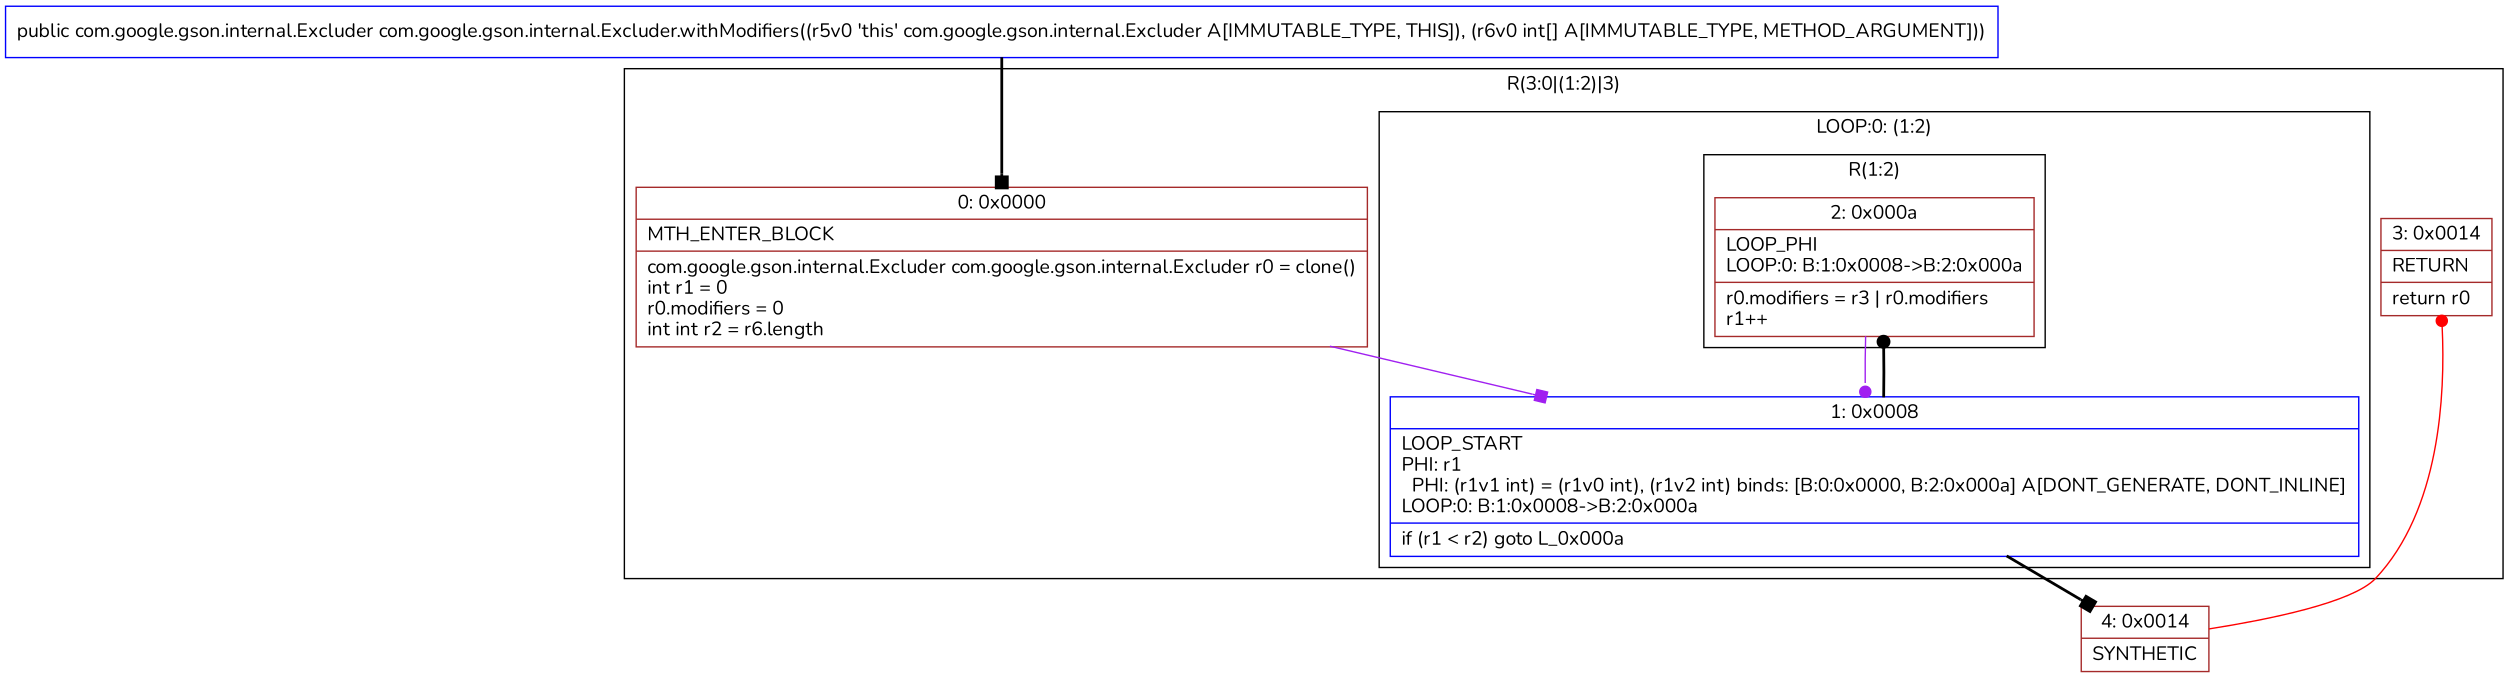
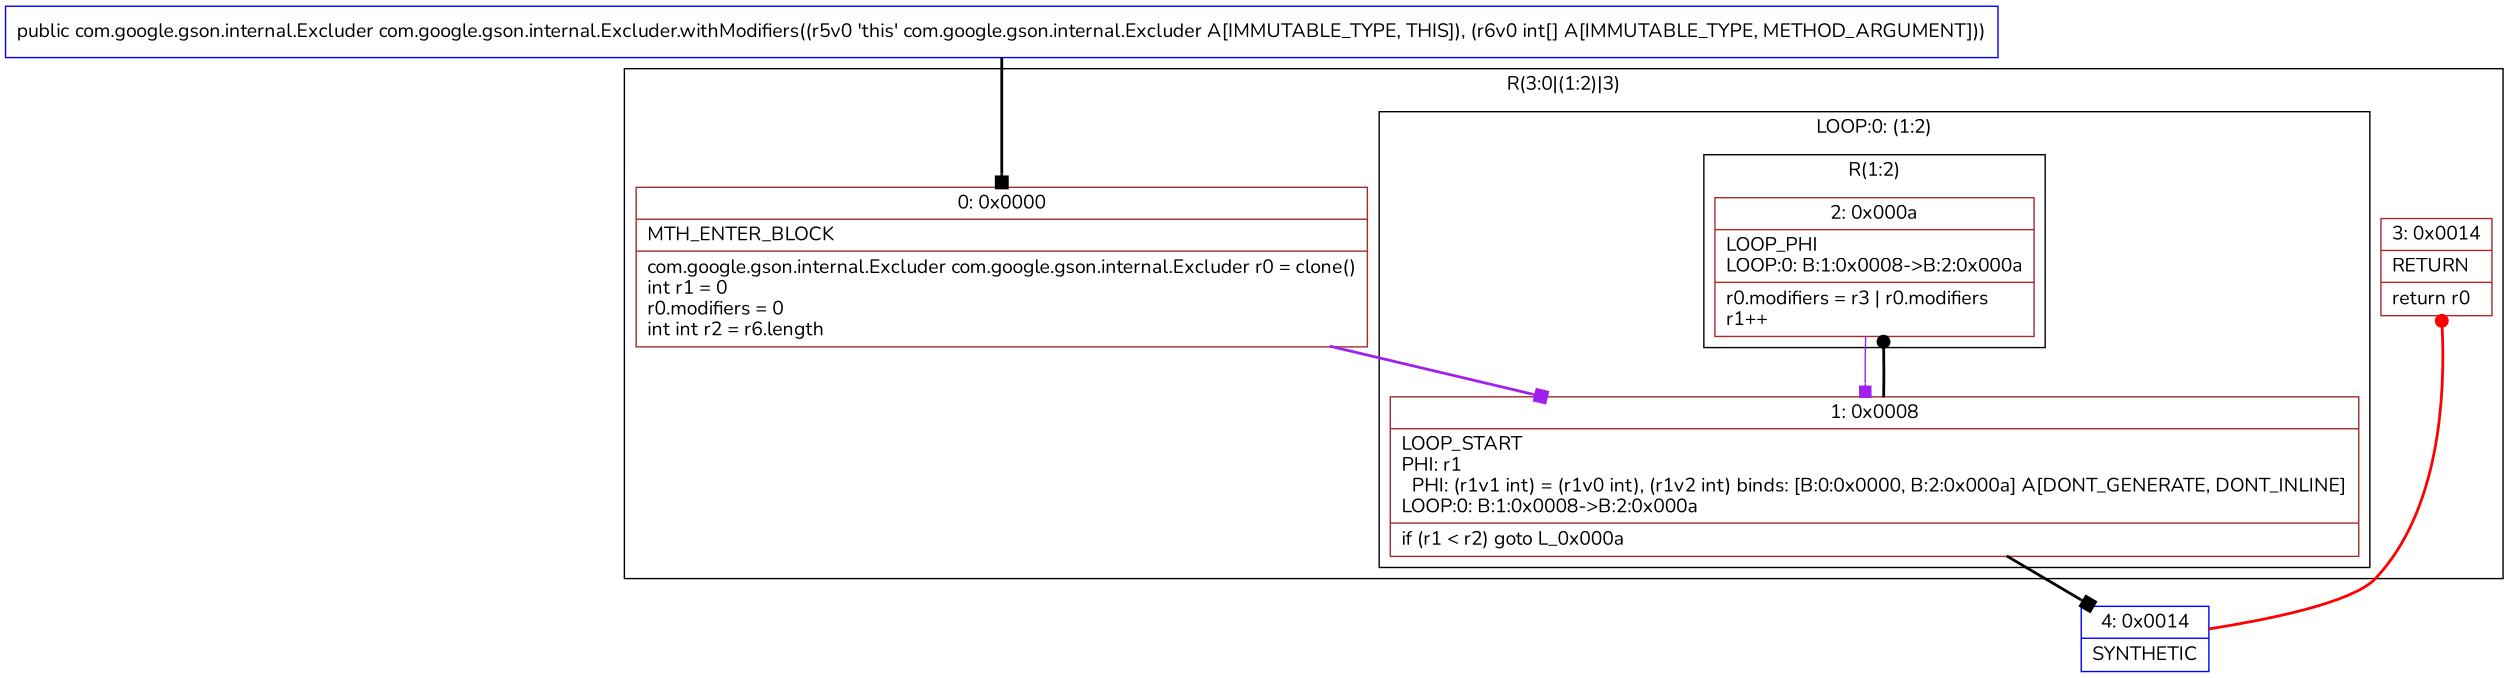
edge "2: 0x000a" -> "1: 0x0008": arrowhead dot -> box
edge "0: 0x0000" -> "1: 0x0008": style solid -> bold
node "1: 0x0008": color blue -> brown
edge "4: 0x0014" -> "3: 0x0014": style solid -> bold
node "4: 0x0014": color brown -> blue
